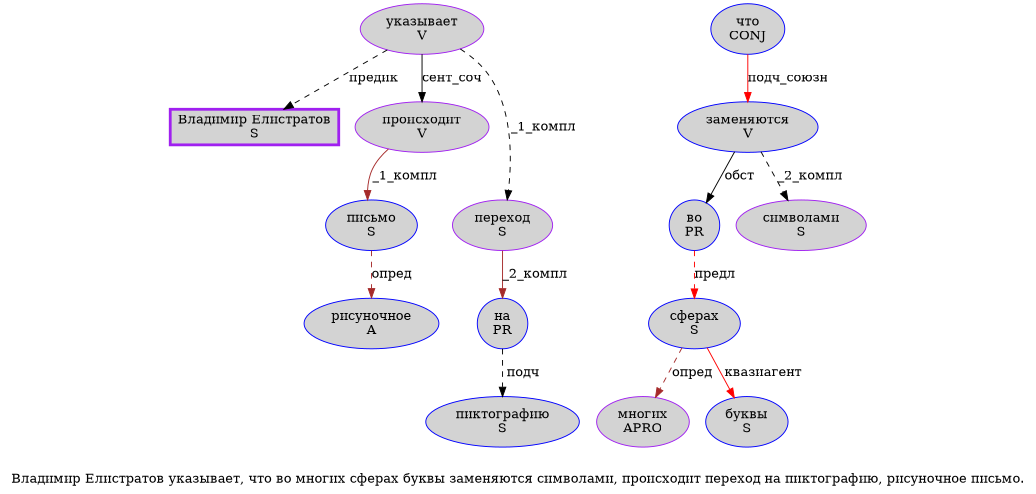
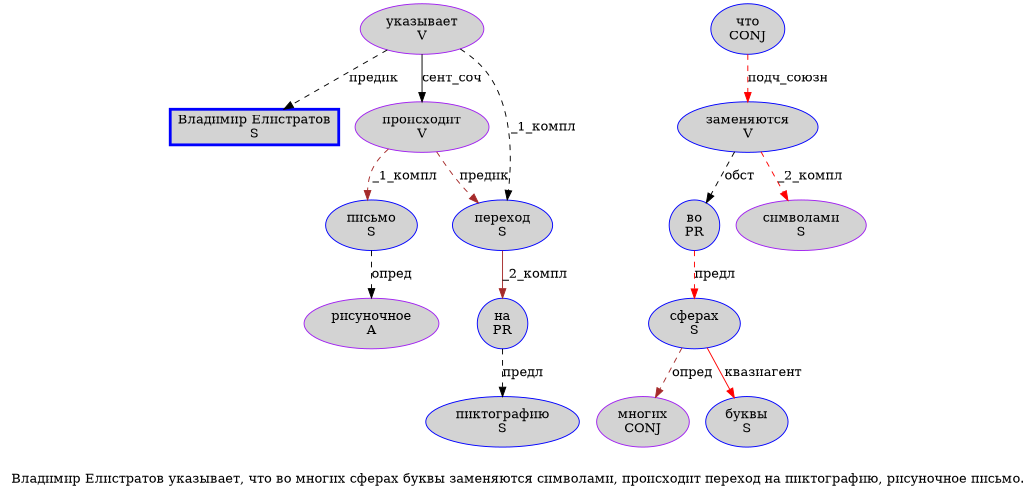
edge "что CONJ" -> "заменяются V": style solid -> dashed
node "Владимир Елистратов S": color purple -> blue
edge "происходит V" -> "письмо S": style solid -> dashed
edge "заменяются V" -> "символами S": color black -> red
edge "заменяются V" -> "во PR": style solid -> dashed
edge "происходит V" -> "переход S": added, label "предик"
node "переход S": color purple -> blue
edge "письмо S" -> "рисуночное A": color brown -> black
node "рисуночное A": color blue -> purple
edge "на PR" -> "пиктографию S": label "подч" -> "предл"
node "многих APRO": label "многих APRO" -> "многих CONJ"
